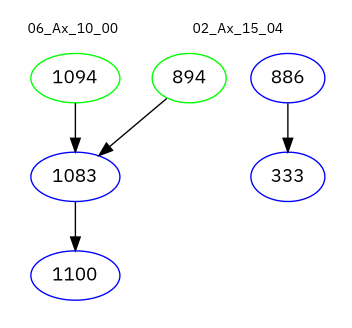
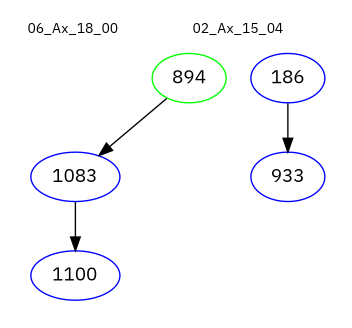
cluster "06_Ax_10_00": label "06_Ax_10_00" -> "06_Ax_18_00"
node "1094": removed
node "886": label "886" -> "186"
node "333": label "333" -> "933"
